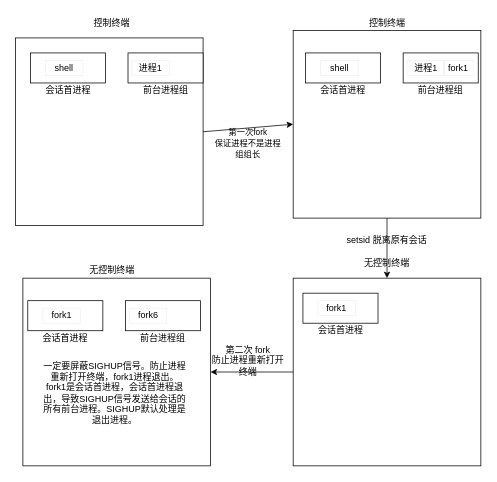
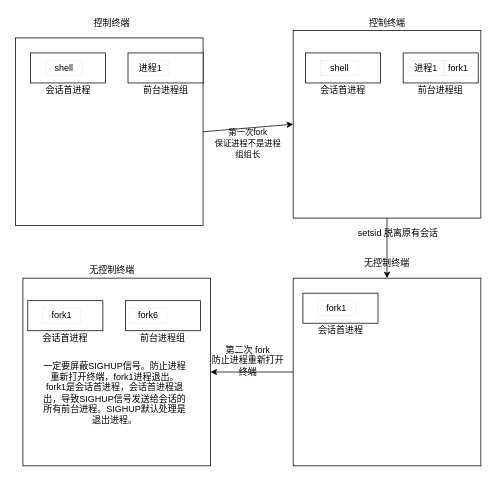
node "setsid 脱离原有会话": moved (387, 240) -> (398, 233)
